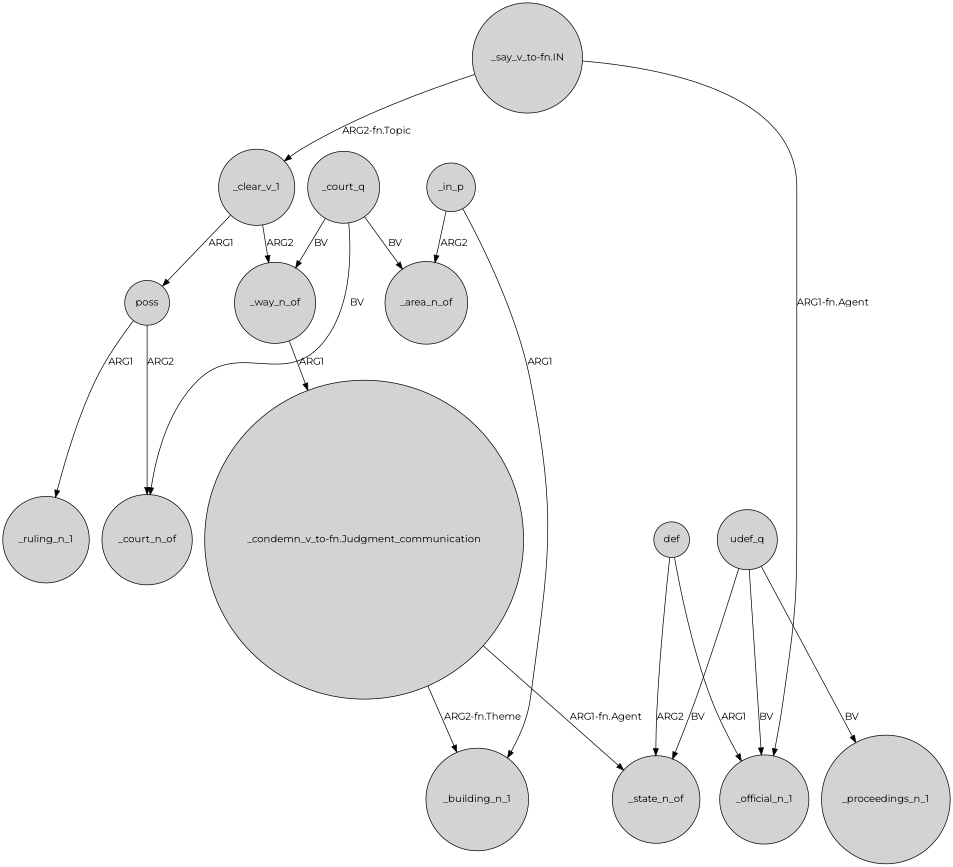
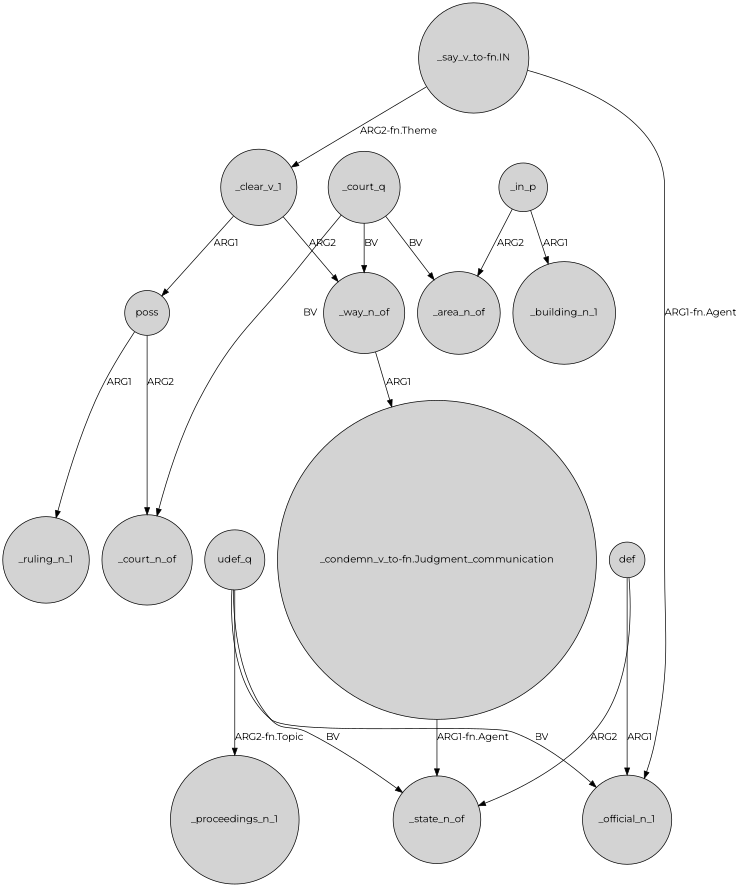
edge "_say_v_to-fn.IN" -> "_clear_v_1": label "ARG2-fn.Topic" -> "ARG2-fn.Theme"
edge "_condemn_v_to-fn.Judgment_communication" -> "_building_n_1": removed, label "ARG2-fn.Theme"
edge "udef_q" -> "_proceedings_n_1": label "BV" -> "ARG2-fn.Topic"
